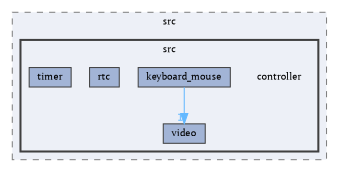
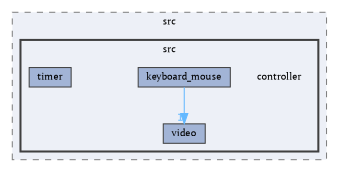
node "rtc": removed
